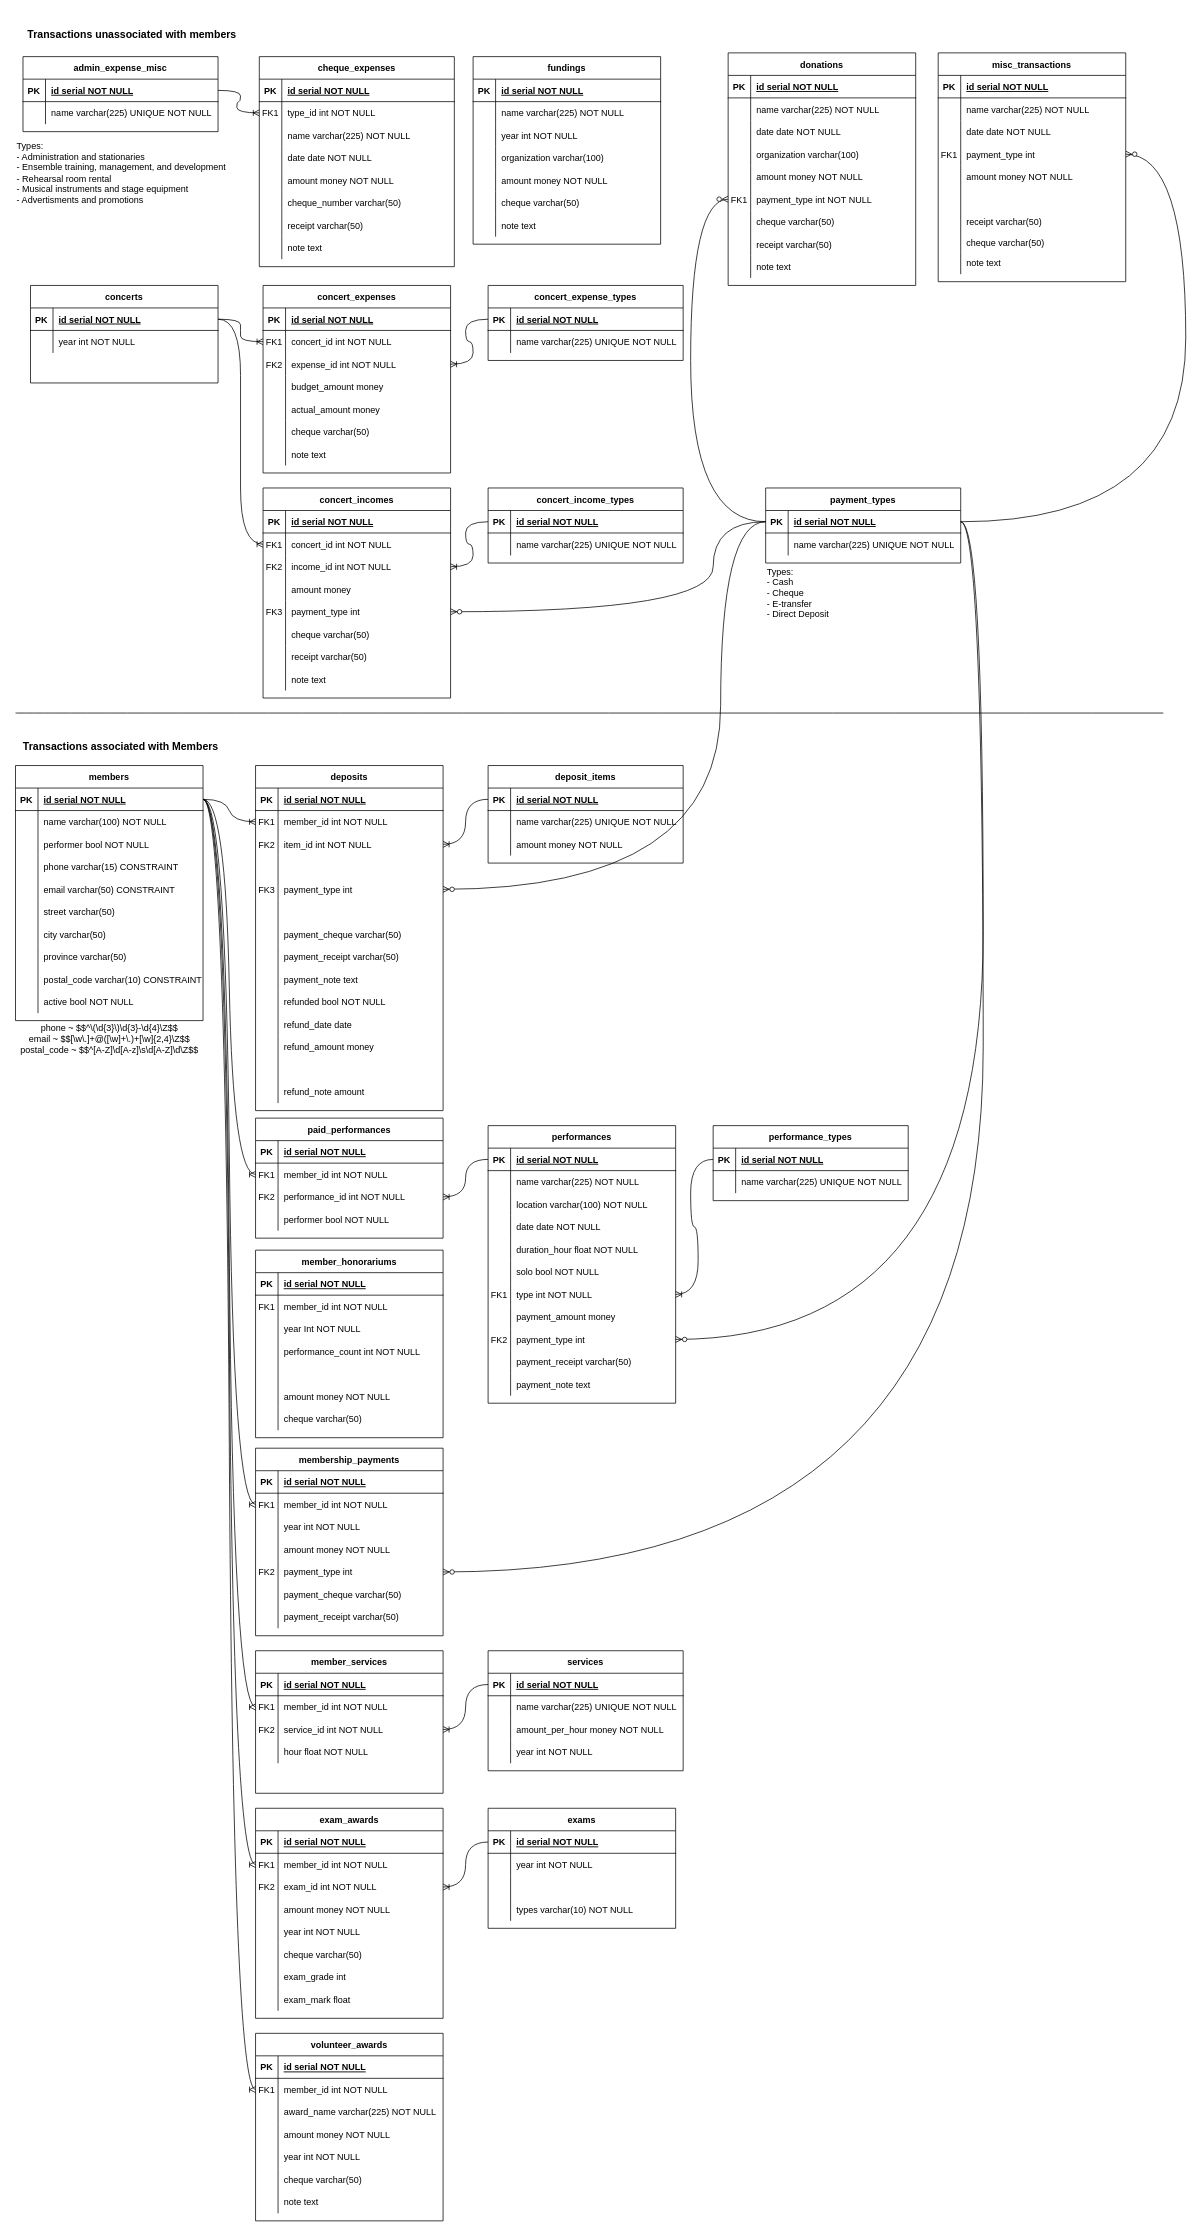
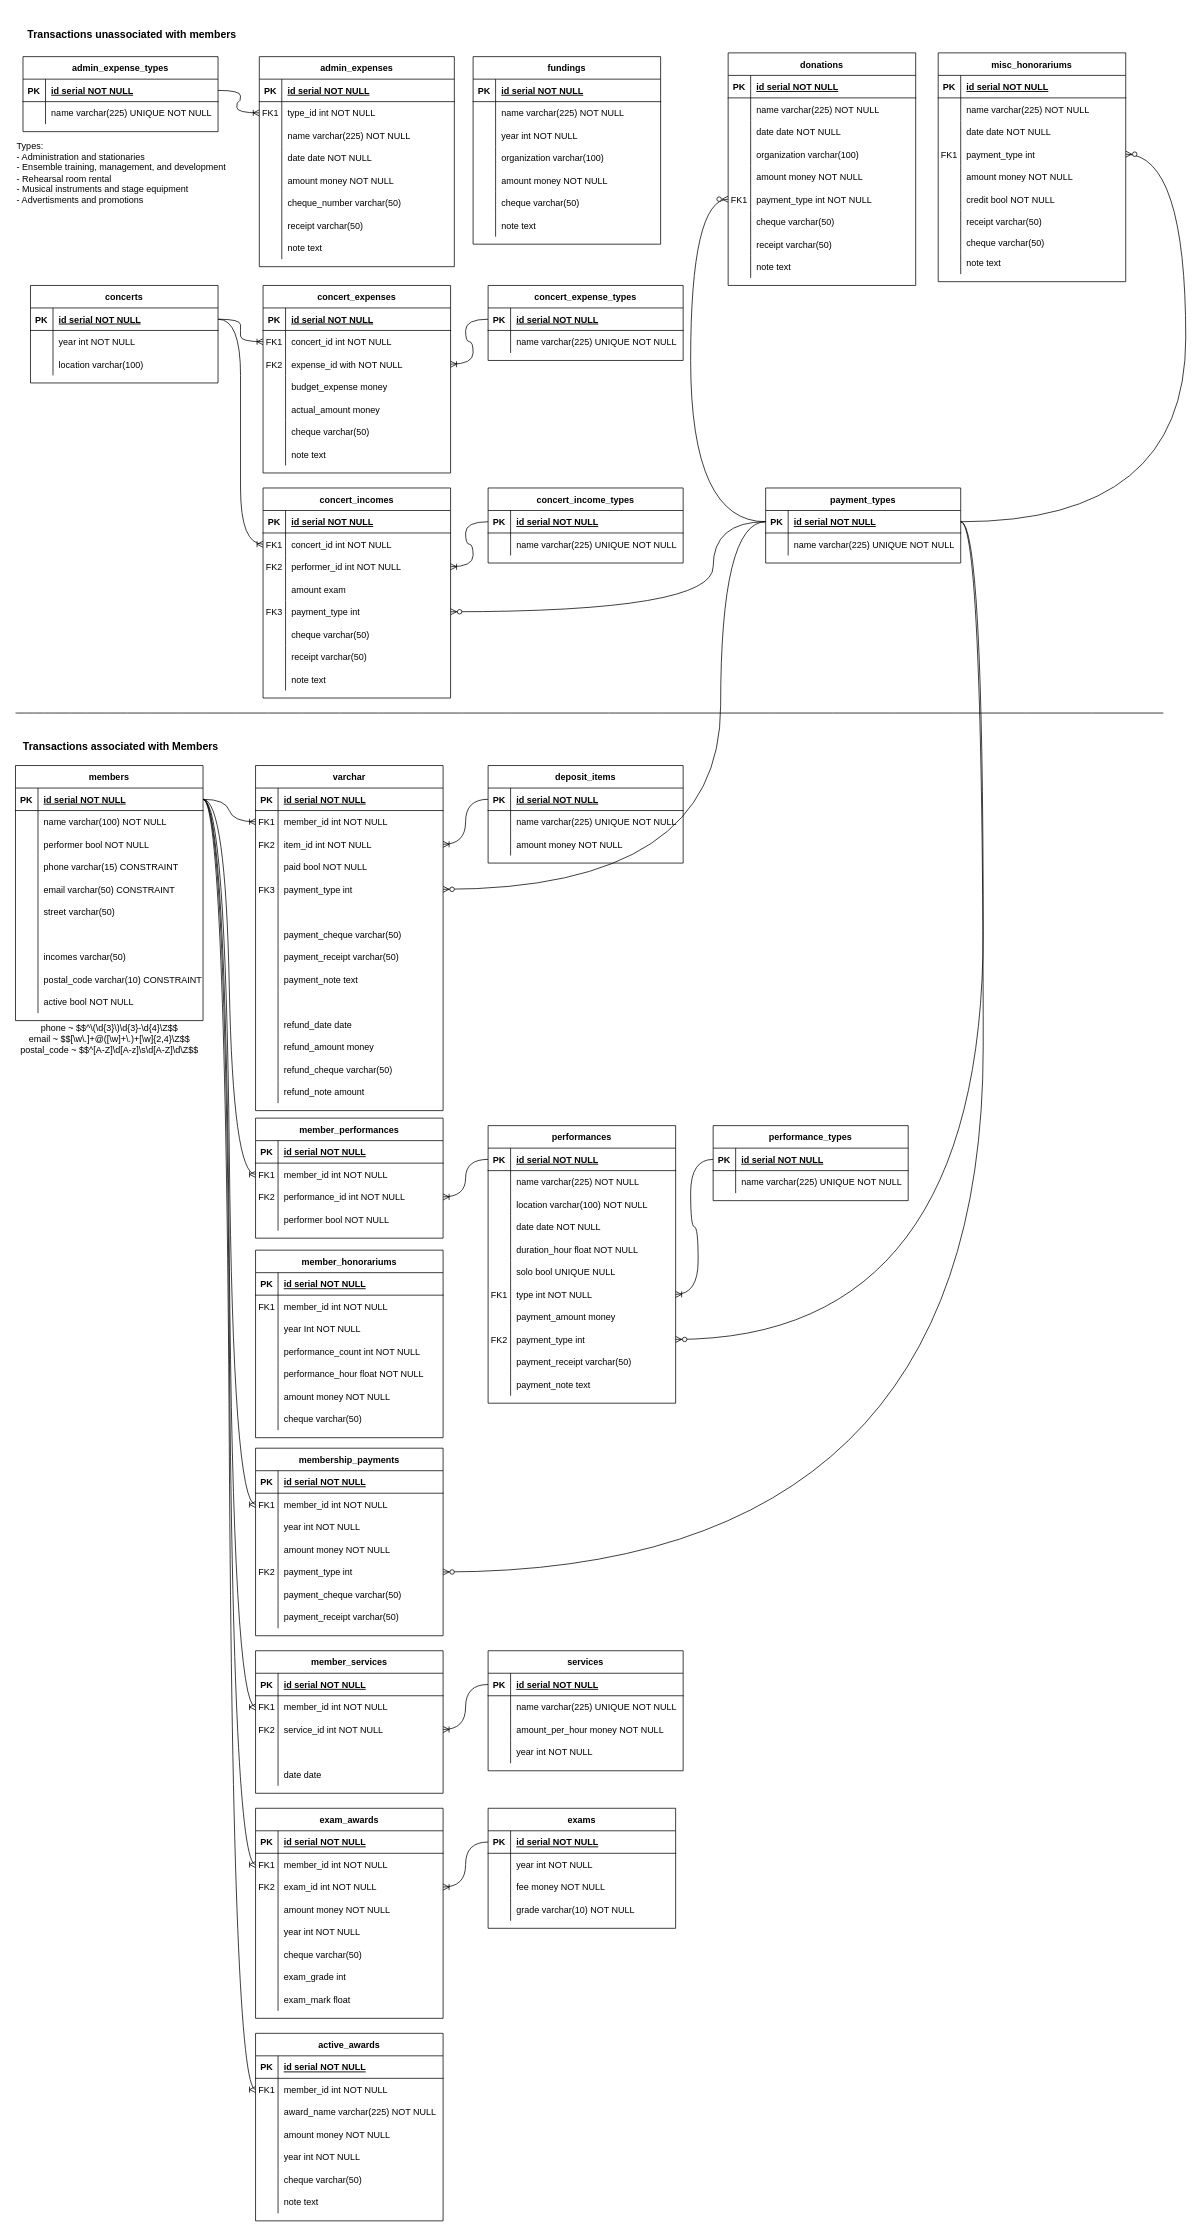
node "misc_transactions": label "misc_transactions" -> "misc_honorariums"
node "admin_expense_misc": label "admin_expense_misc" -> "admin_expense_types"
node "cheque_expenses": label "cheque_expenses" -> "admin_expenses"
node "credit bool NOT NULL": added
node "location varchar(100)": added
node "expense_id int NOT NULL": label "expense_id int NOT NULL" -> "expense_id with NOT NULL"
node "budget_amount money": label "budget_amount money" -> "budget_expense money"
node "income_id int NOT NULL": label "income_id int NOT NULL" -> "performer_id int NOT NULL"
node "amount money": label "amount money" -> "amount exam"
node "Types: - Cash - Cheque - E-transfer - Direct Deposit": removed
node "deposits": label "deposits" -> "varchar"
node "paid bool NOT NULL": added
node "city varchar(50)": removed
node "province varchar(50)": label "province varchar(50)" -> "incomes varchar(50)"
node "refunded bool NOT NULL": removed
node "refund_cheque varchar(50)": added
node "paid_performances": label "paid_performances" -> "member_performances"
node "solo bool NOT NULL": label "solo bool NOT NULL" -> "solo bool UNIQUE NULL"
node "performance_hour float NOT NULL": added
node "hour float NOT NULL": removed
node "date date": added
node "fee money NOT NULL": added
node "types varchar(10) NOT NULL": label "types varchar(10) NOT NULL" -> "grade varchar(10) NOT NULL"
node "volunteer_awards": label "volunteer_awards" -> "active_awards"
